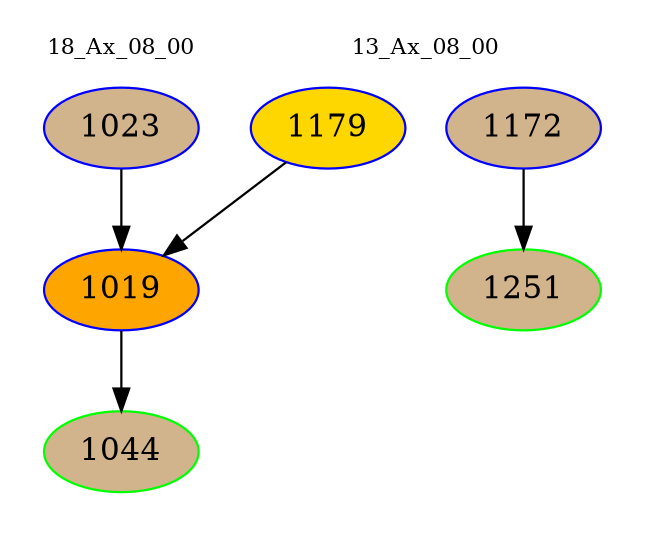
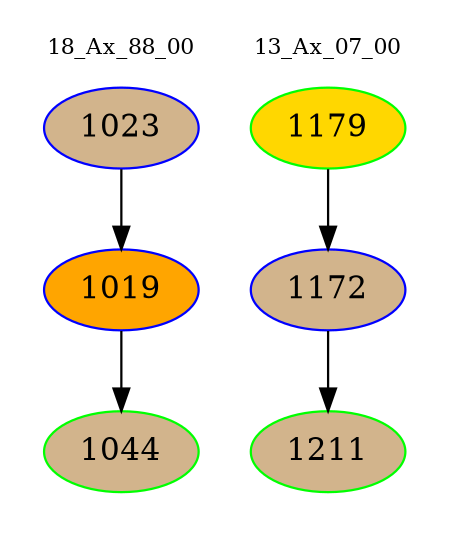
cluster "18_Ax_08_00": label "18_Ax_08_00" -> "18_Ax_88_00"
cluster "13_Ax_08_00": label "13_Ax_08_00" -> "13_Ax_07_00"
node "1179": color blue -> green
edge "1179" -> "1019": now "1179" -> "1172"
node "1251": label "1251" -> "1211"
